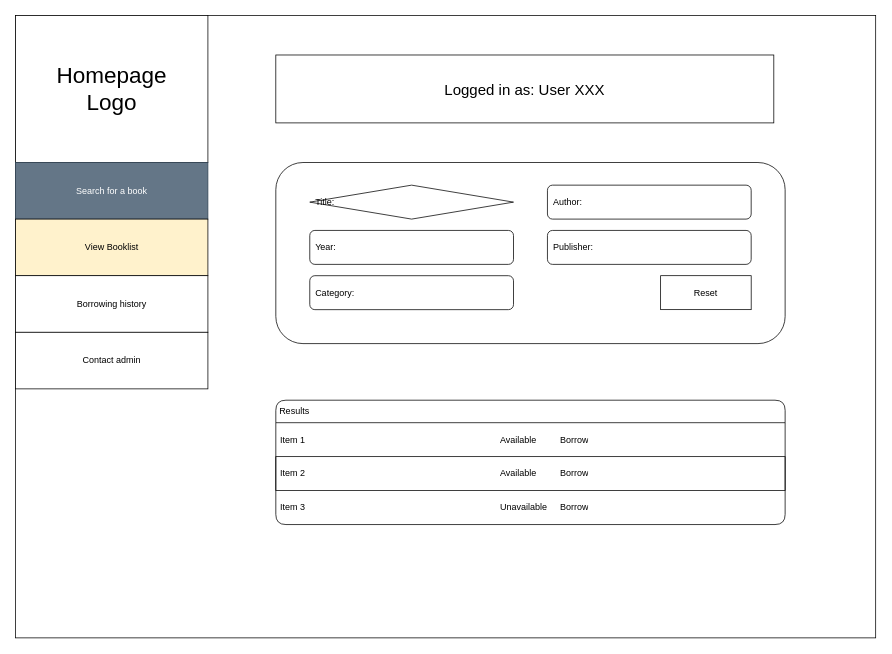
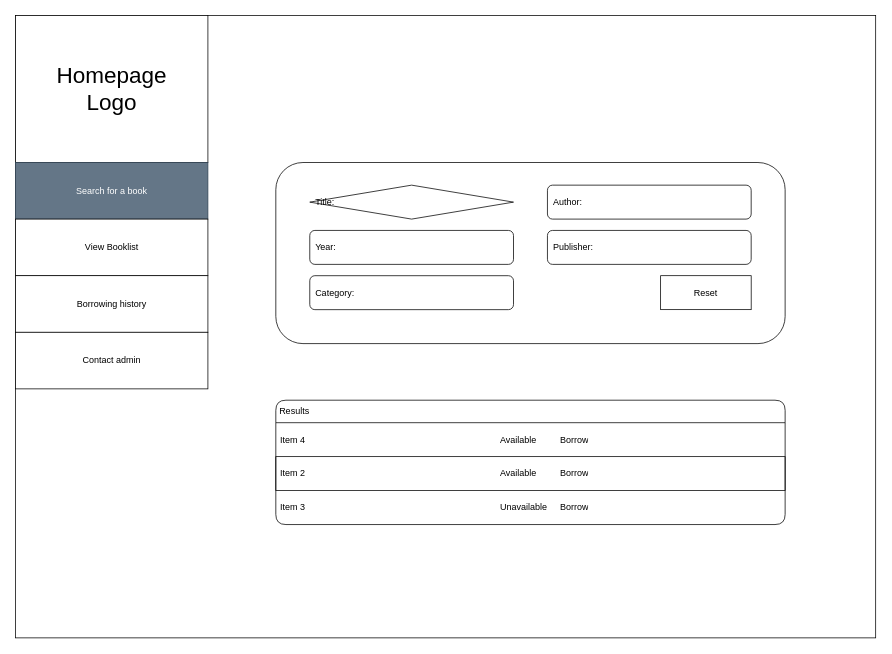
node "Logged in as: User XXX": removed
node "View Booklist": fillcolor #fff2cc -> #ffffff
node "Item 1 Available Borrow": label "Item 1 Available Borrow" -> "Item 4 Available Borrow"
